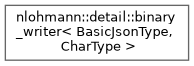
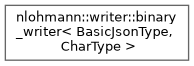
node "nlohmann::detail::binary _writer< BasicJsonType, CharType >": label "nlohmann::detail::binary _writer< BasicJsonType, CharType >" -> "nlohmann::writer::binary _writer< BasicJsonType, CharType >"
